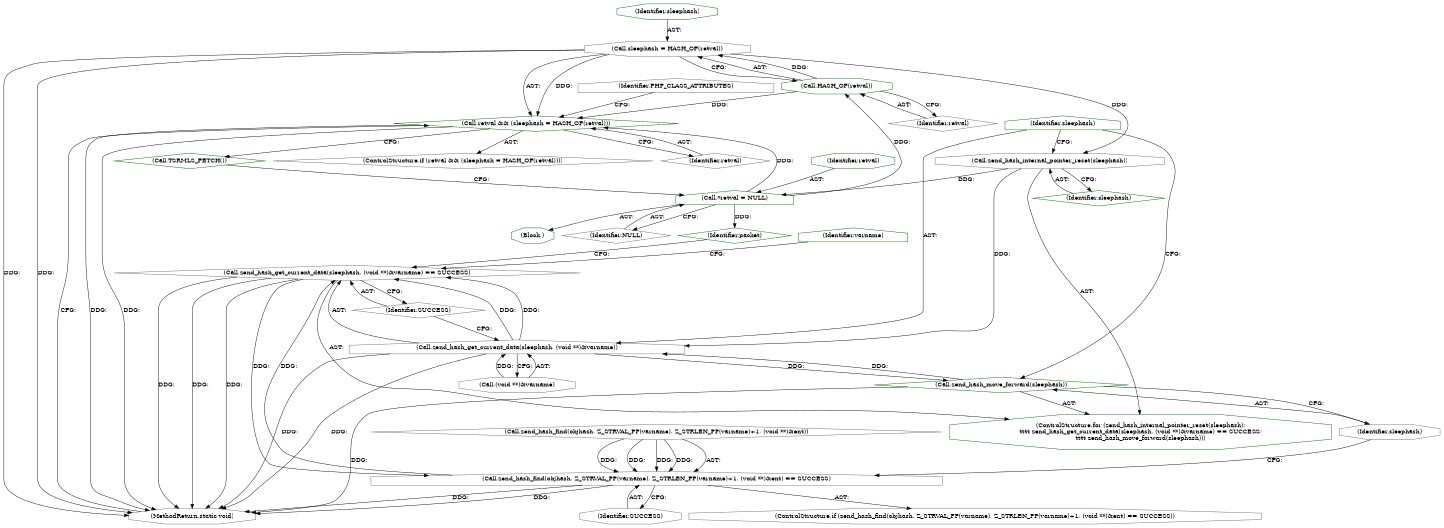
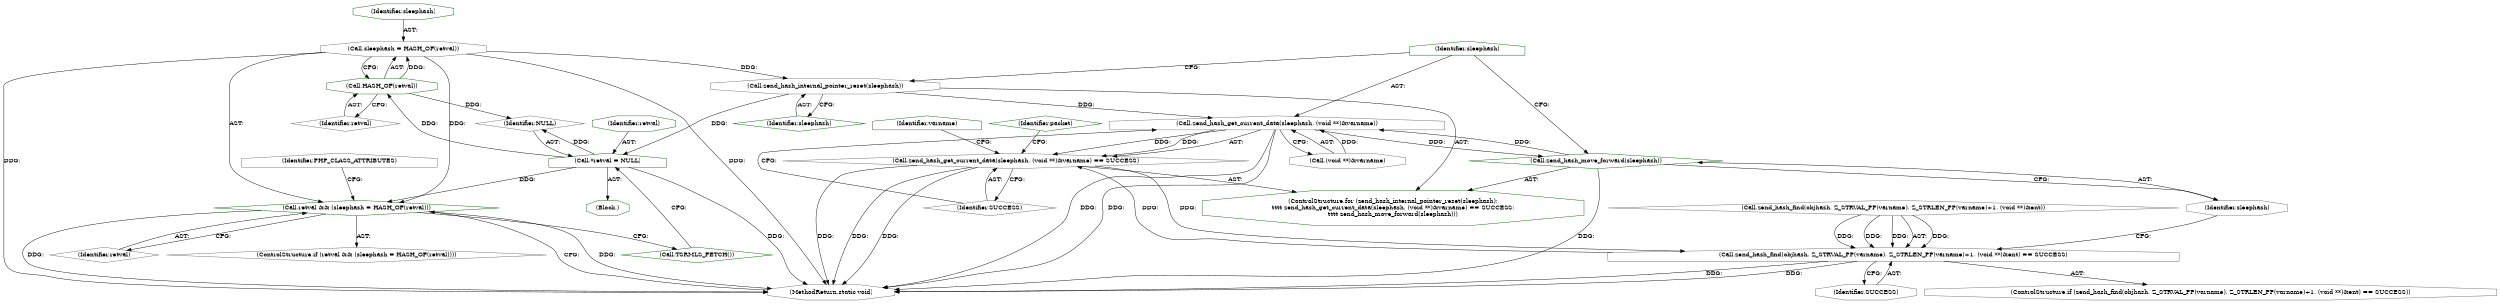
edge "(Call,HASH_OF(retval))" -> "(Call,retval && (sleephash = HASH_OF(retval)))": now "(Call,HASH_OF(retval))" -> "(Identifier,NULL)"
edge "(Call,*retval = NULL)" -> "(Identifier,packet)": now "(Call,*retval = NULL)" -> "(MethodReturn,static void)"
edge "(Call,*retval = NULL)" -> "(Identifier,NULL)": label "CFG: " -> "DDG: "
